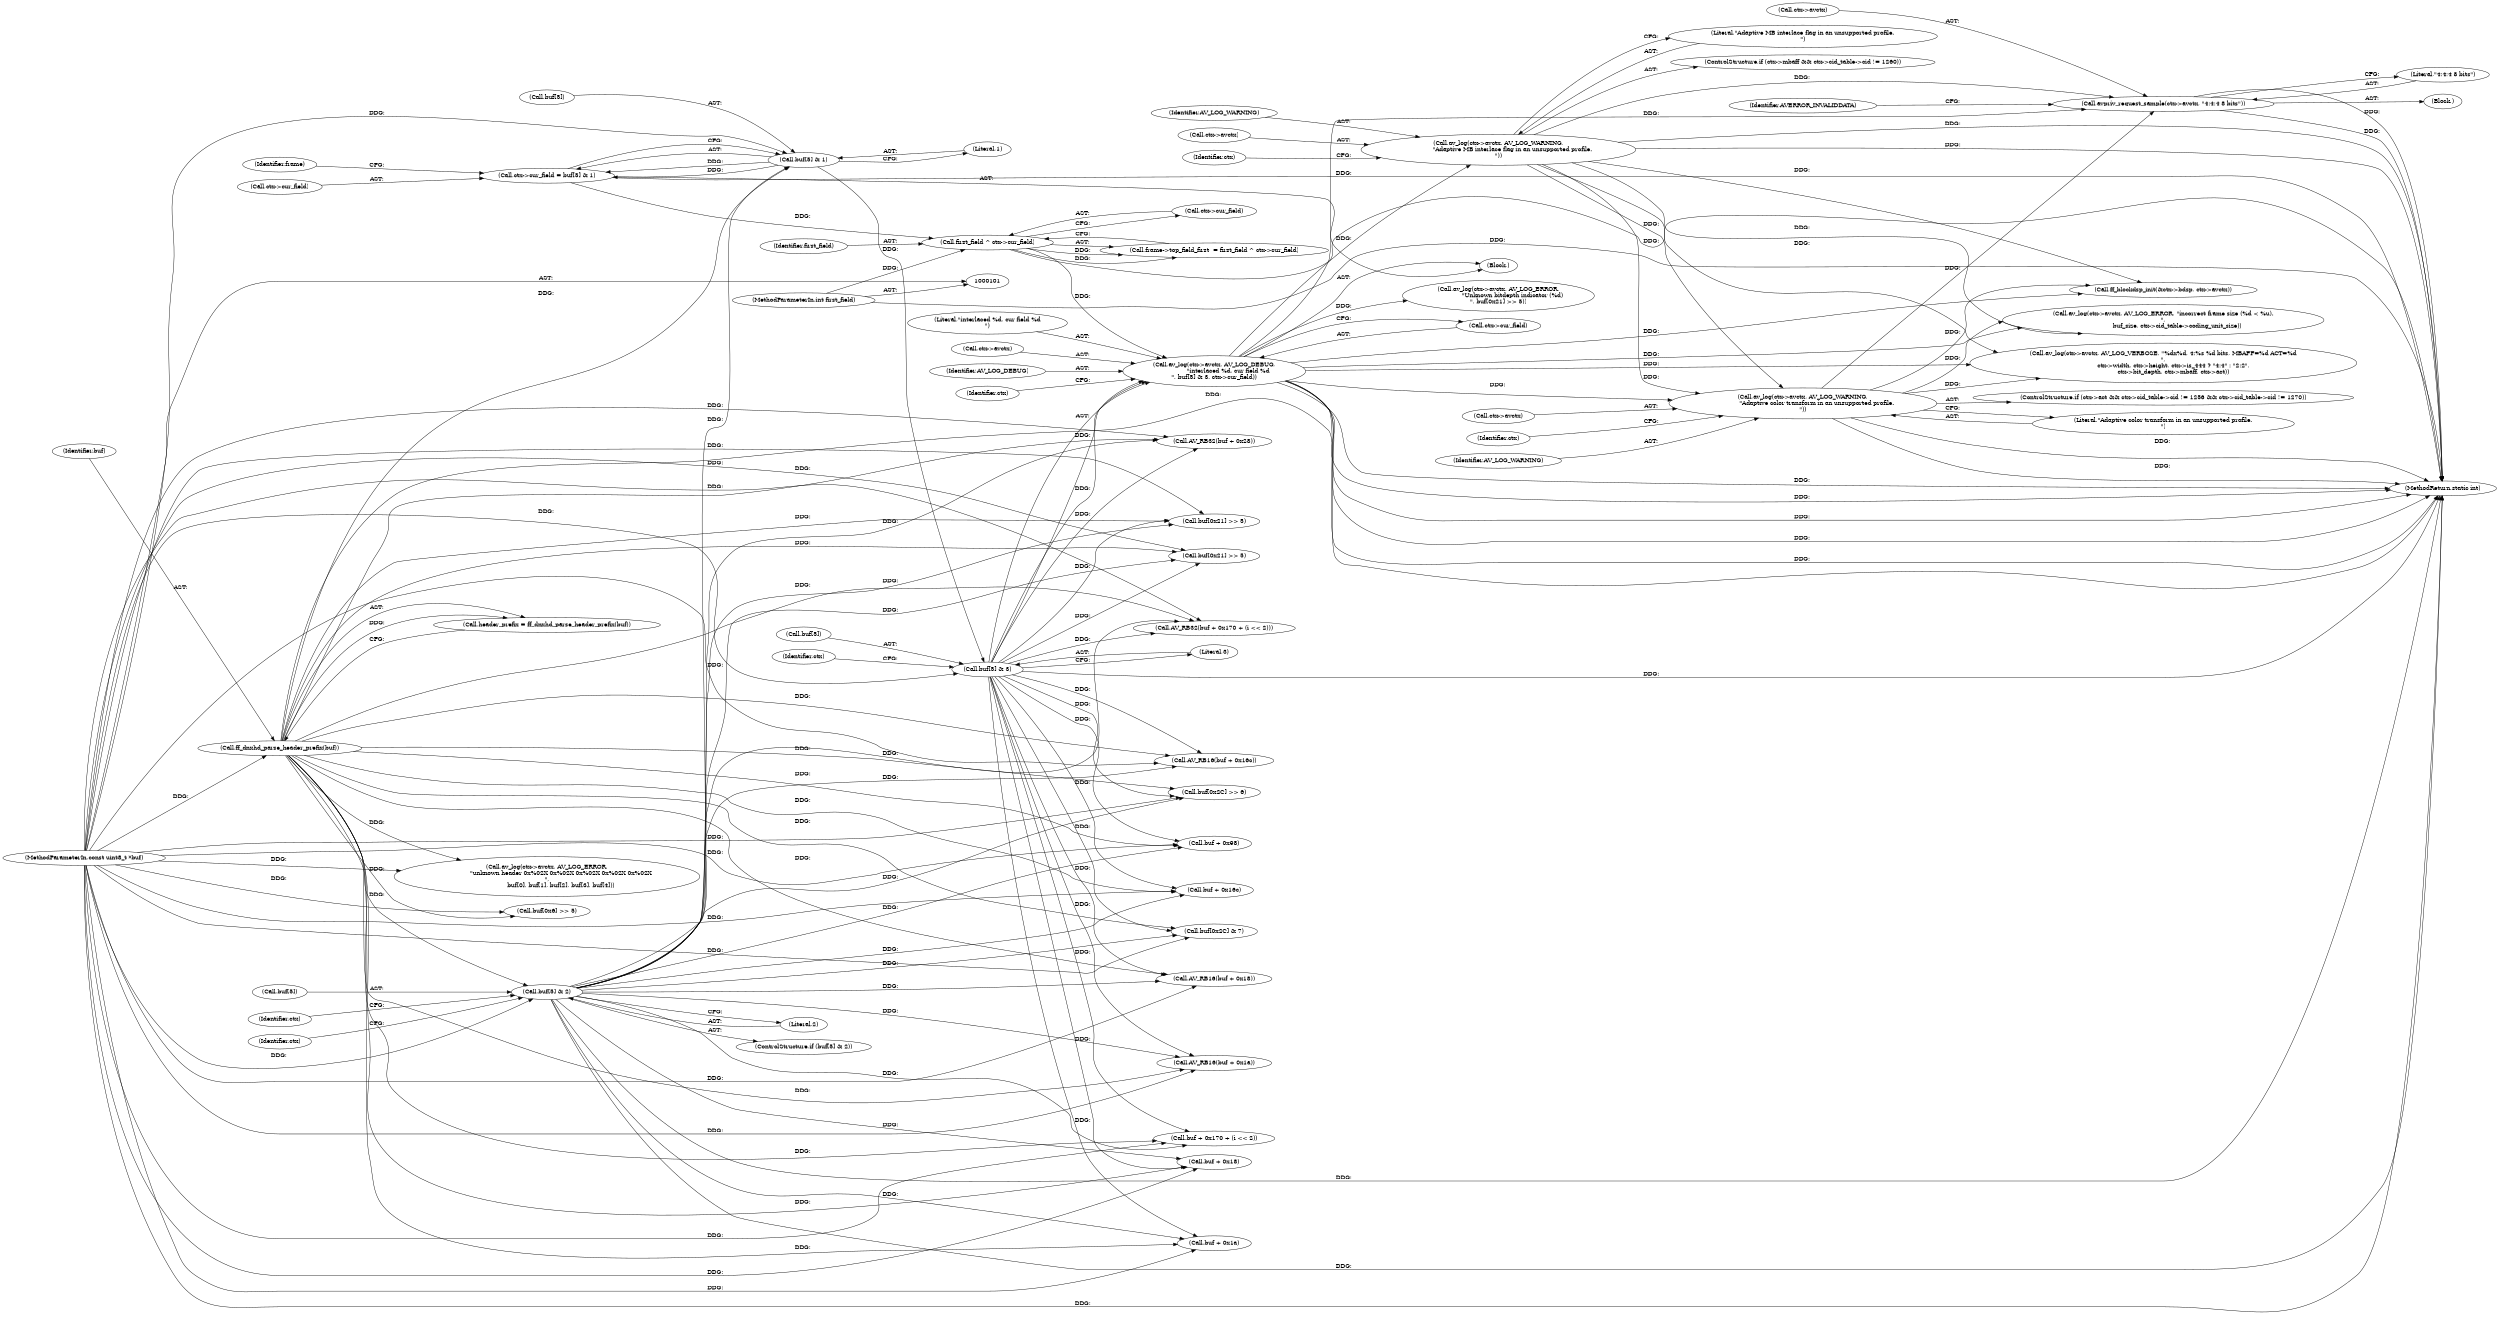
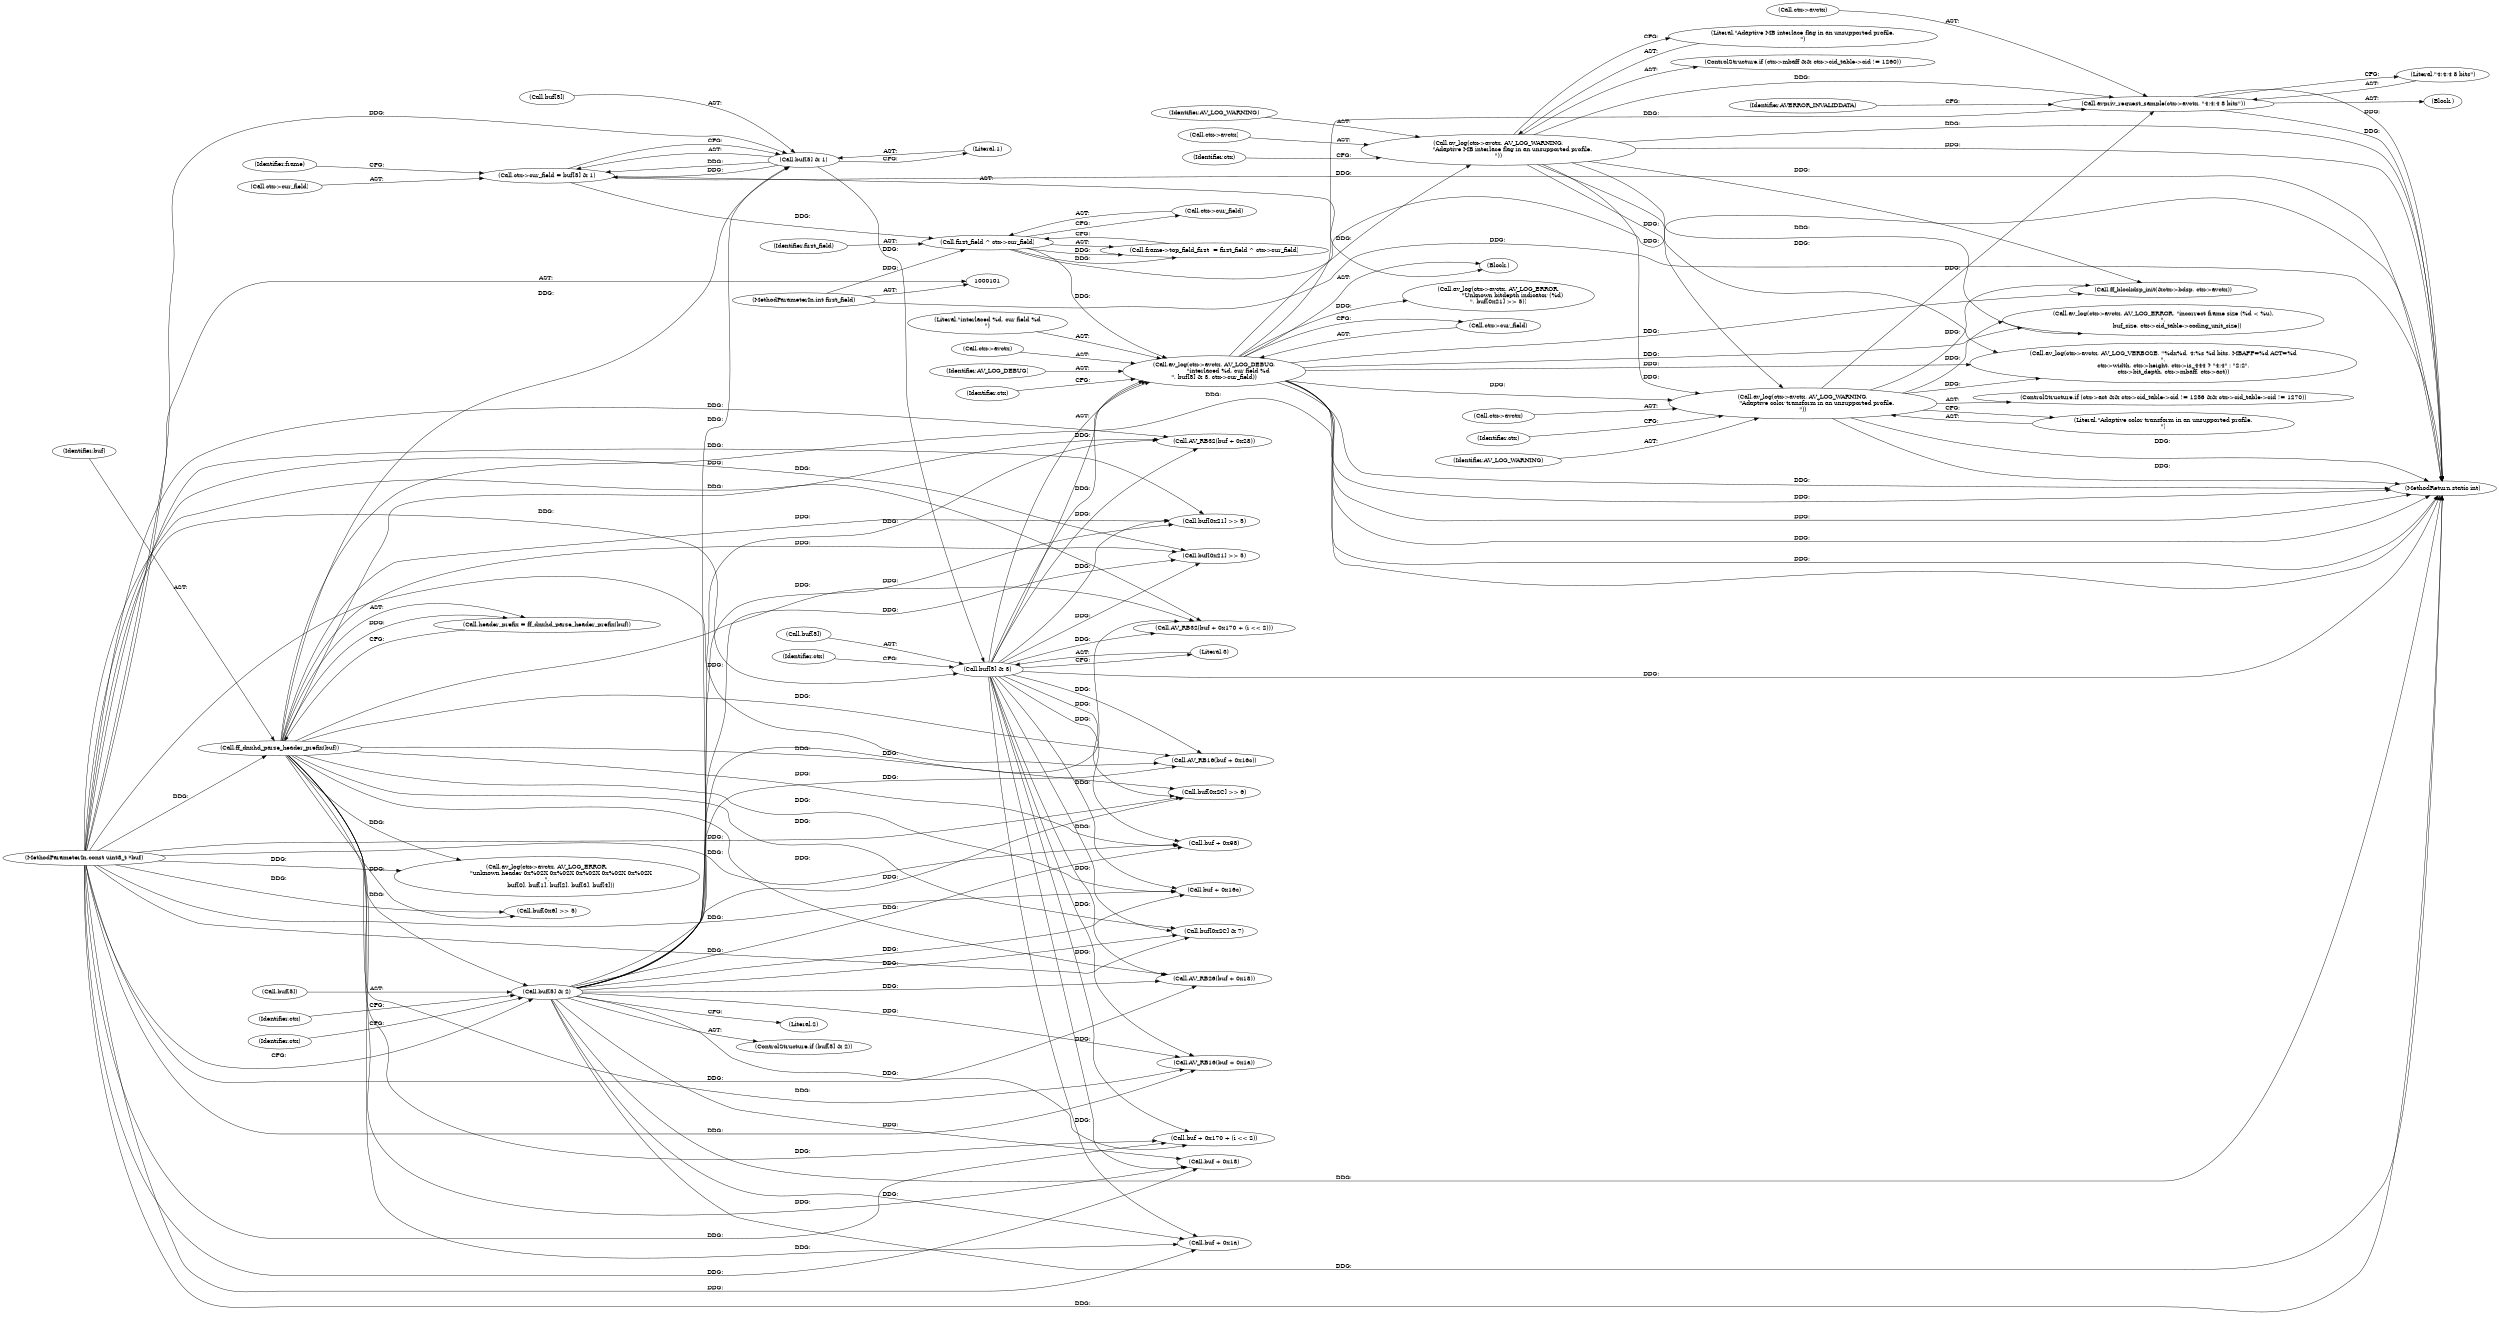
node "(Call,AV_RB16(buf + 0x18))": label "(Call,AV_RB16(buf + 0x18))" -> "(Call,AV_RB26(buf + 0x18))"
edge "(Literal,2)" -> "(Call,buf[5] & 2)": removed, label "AST:"
edge "(MethodParameterIn,const uint8_t *buf)" -> "(Call,buf[5] & 2)": label "DDG: " -> "CFG: "
